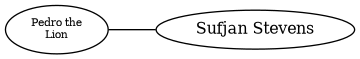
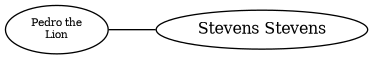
node "Sufjan Stevens": label "Sufjan Stevens" -> "Stevens Stevens"
